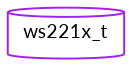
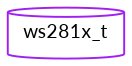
node "ws221x_t": label "ws221x_t" -> "ws281x_t"
